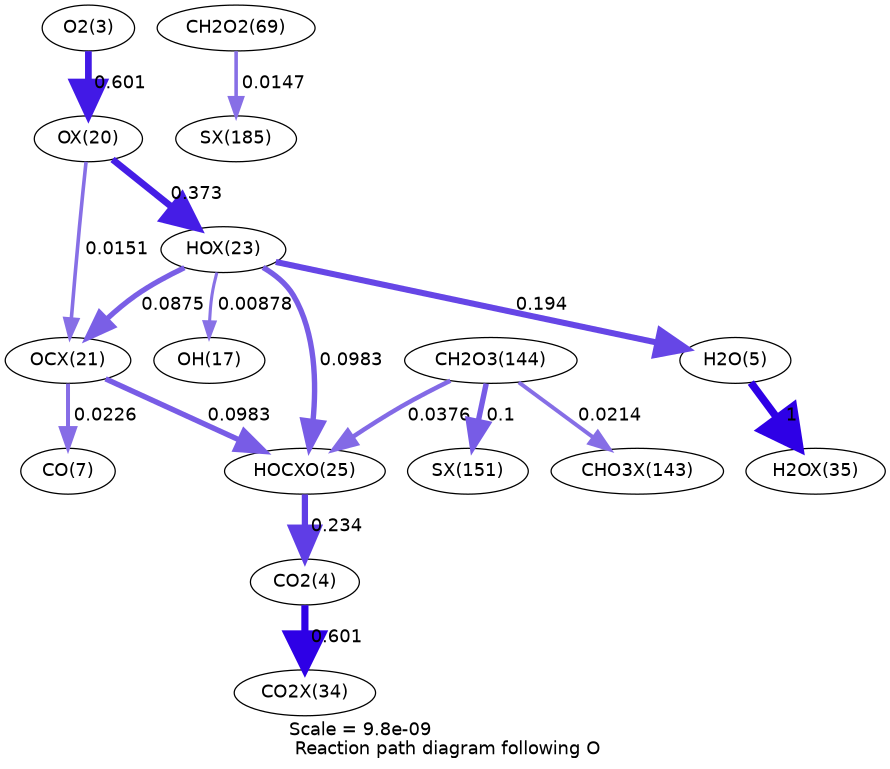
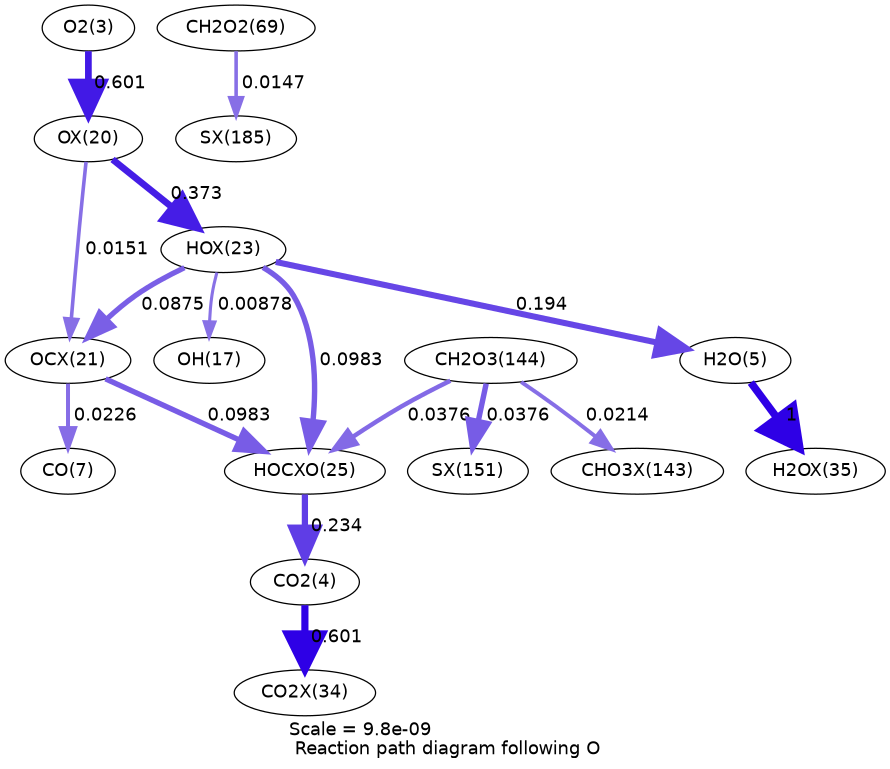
edge "CH2O3(144)" -> "SX(151)": label " 0.1" -> " 0.0376"
